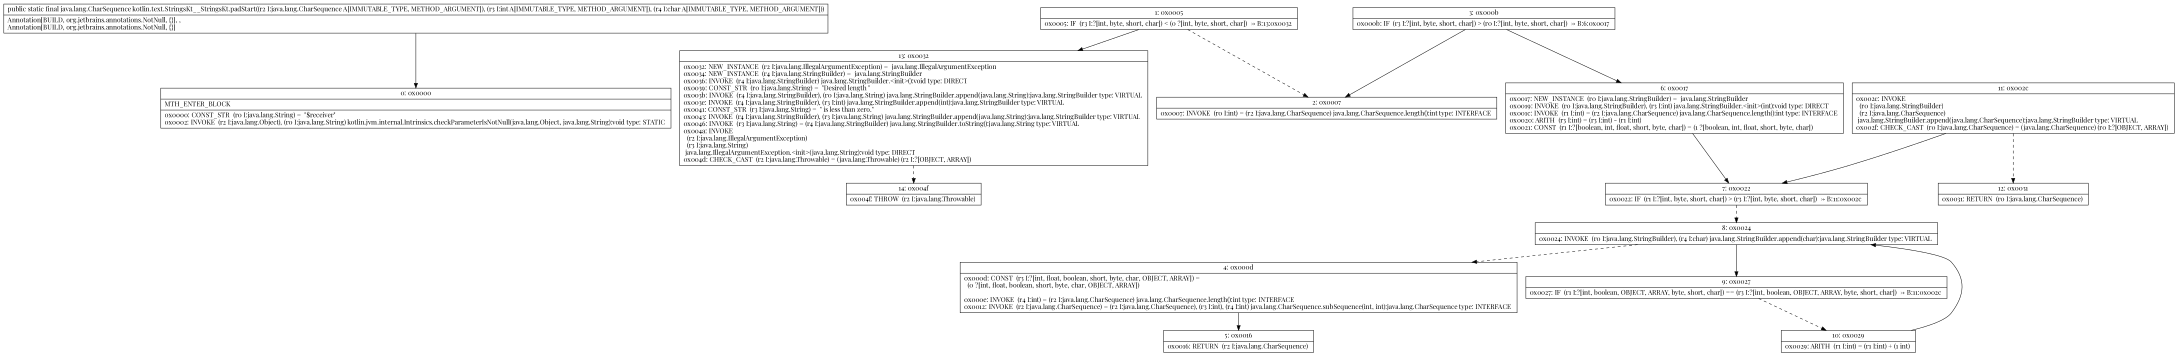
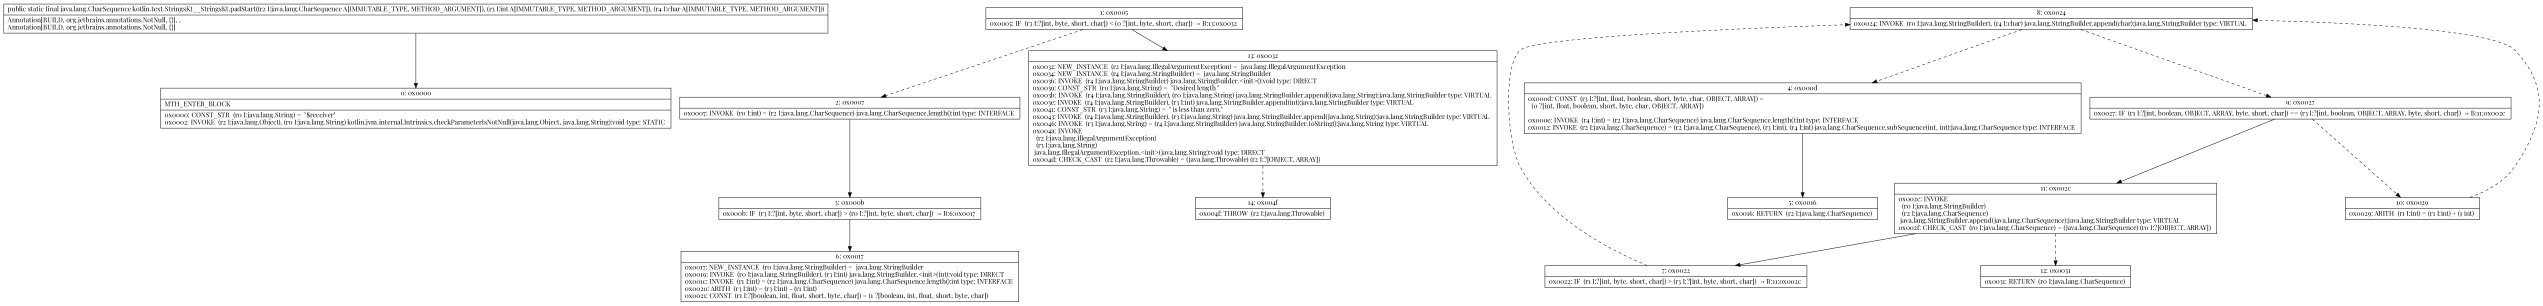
edge "3: 0x000b" -> "2: 0x0007": reversed
edge "9: 0x0027" -> "11: 0x002c": added
edge "6: 0x0017" -> "7: 0x0022": removed
edge "8: 0x0024" -> "9: 0x0027": style solid -> dashed
edge "10: 0x0029" -> "8: 0x0024": style solid -> dashed
